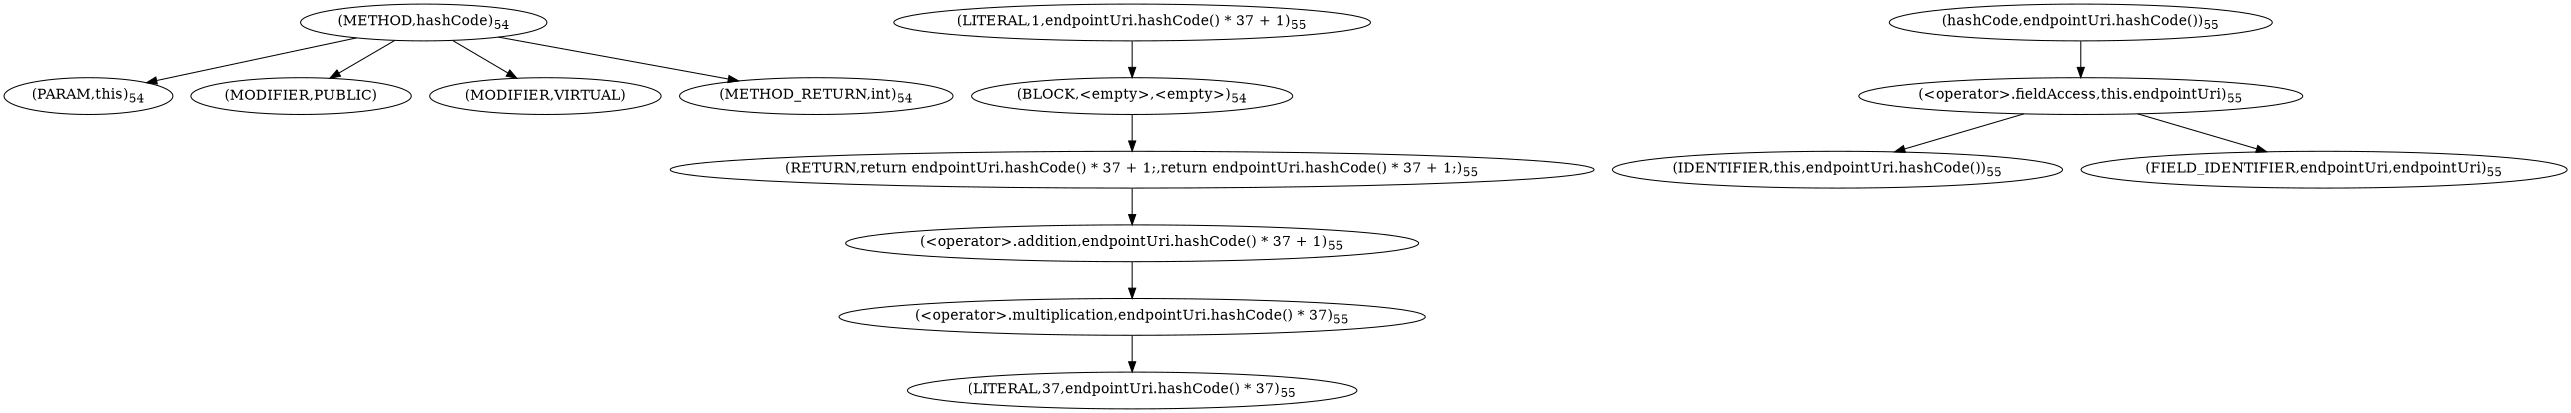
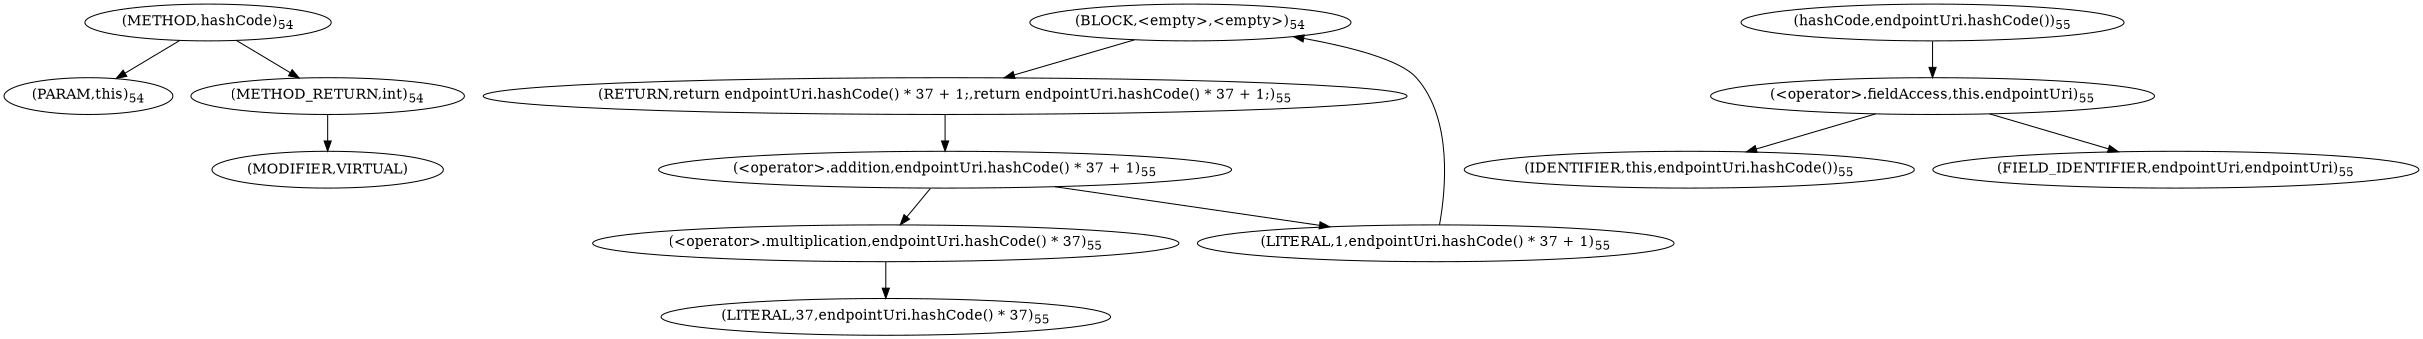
edge "(METHOD,hashCode)" -> "(MODIFIER,VIRTUAL)": now "(METHOD_RETURN,int)" -> "(MODIFIER,VIRTUAL)"
node "(MODIFIER,PUBLIC)": removed
edge "(<operator>.addition,endpointUri.hashCode() * 37 + 1)" -> "(LITERAL,1,endpointUri.hashCode() * 37 + 1)": added
